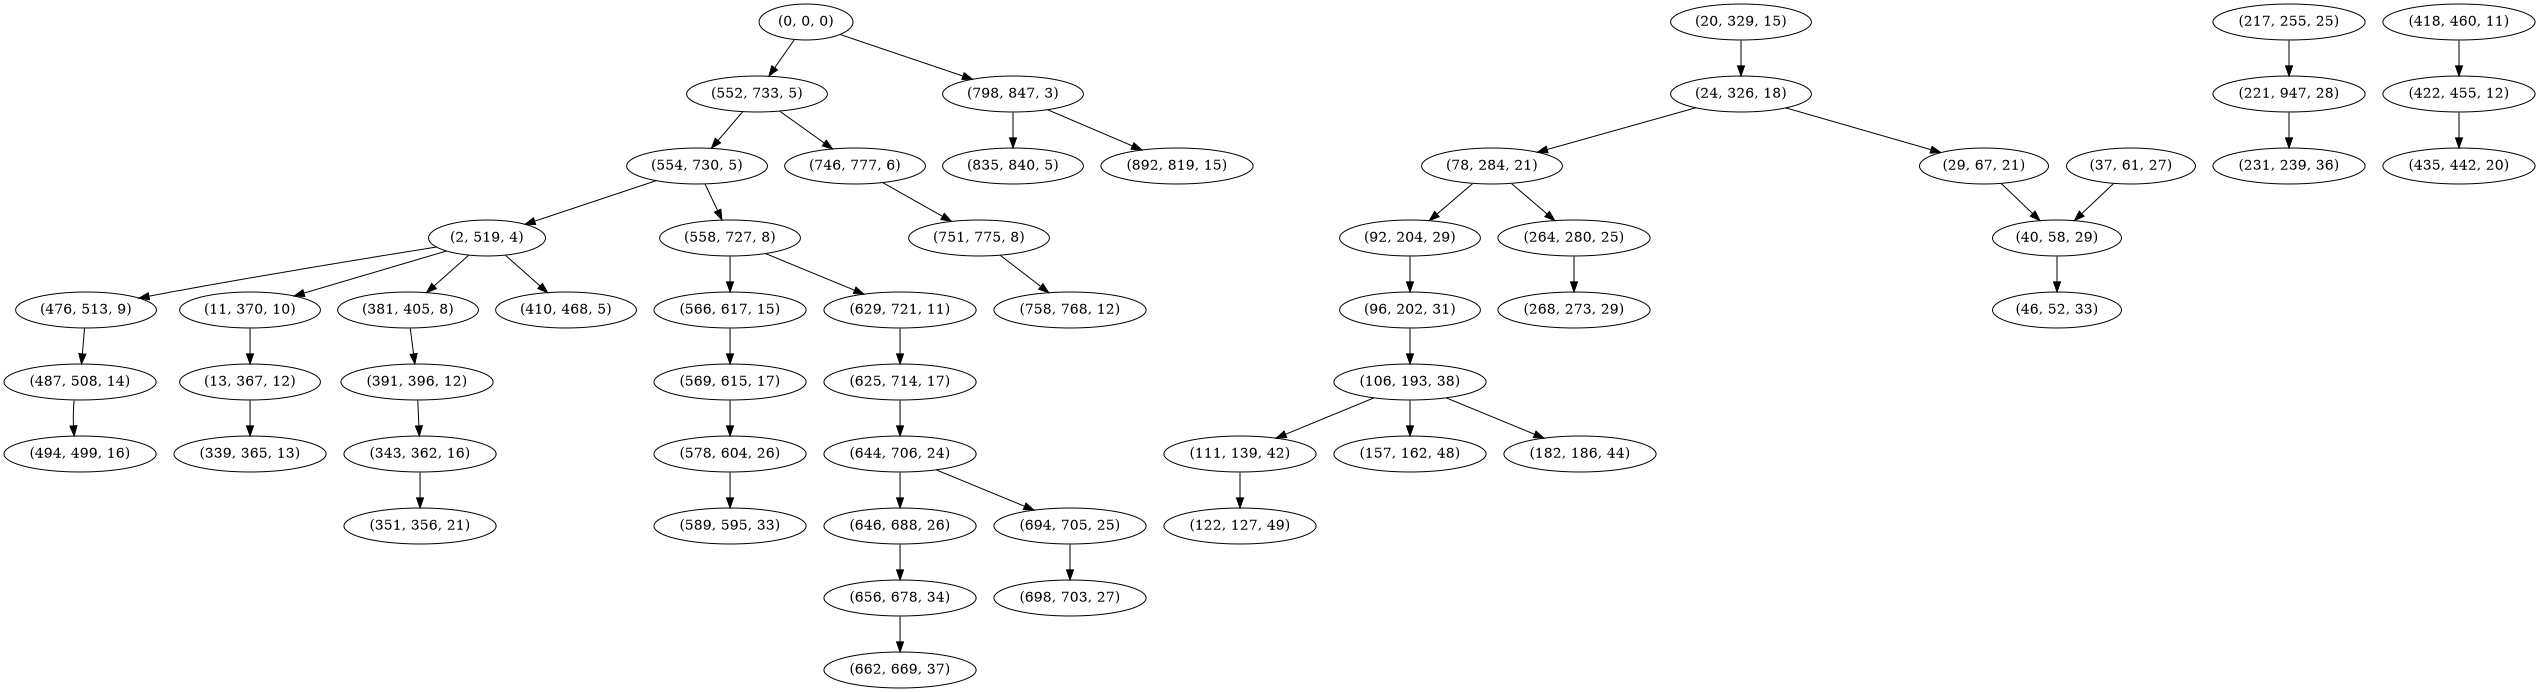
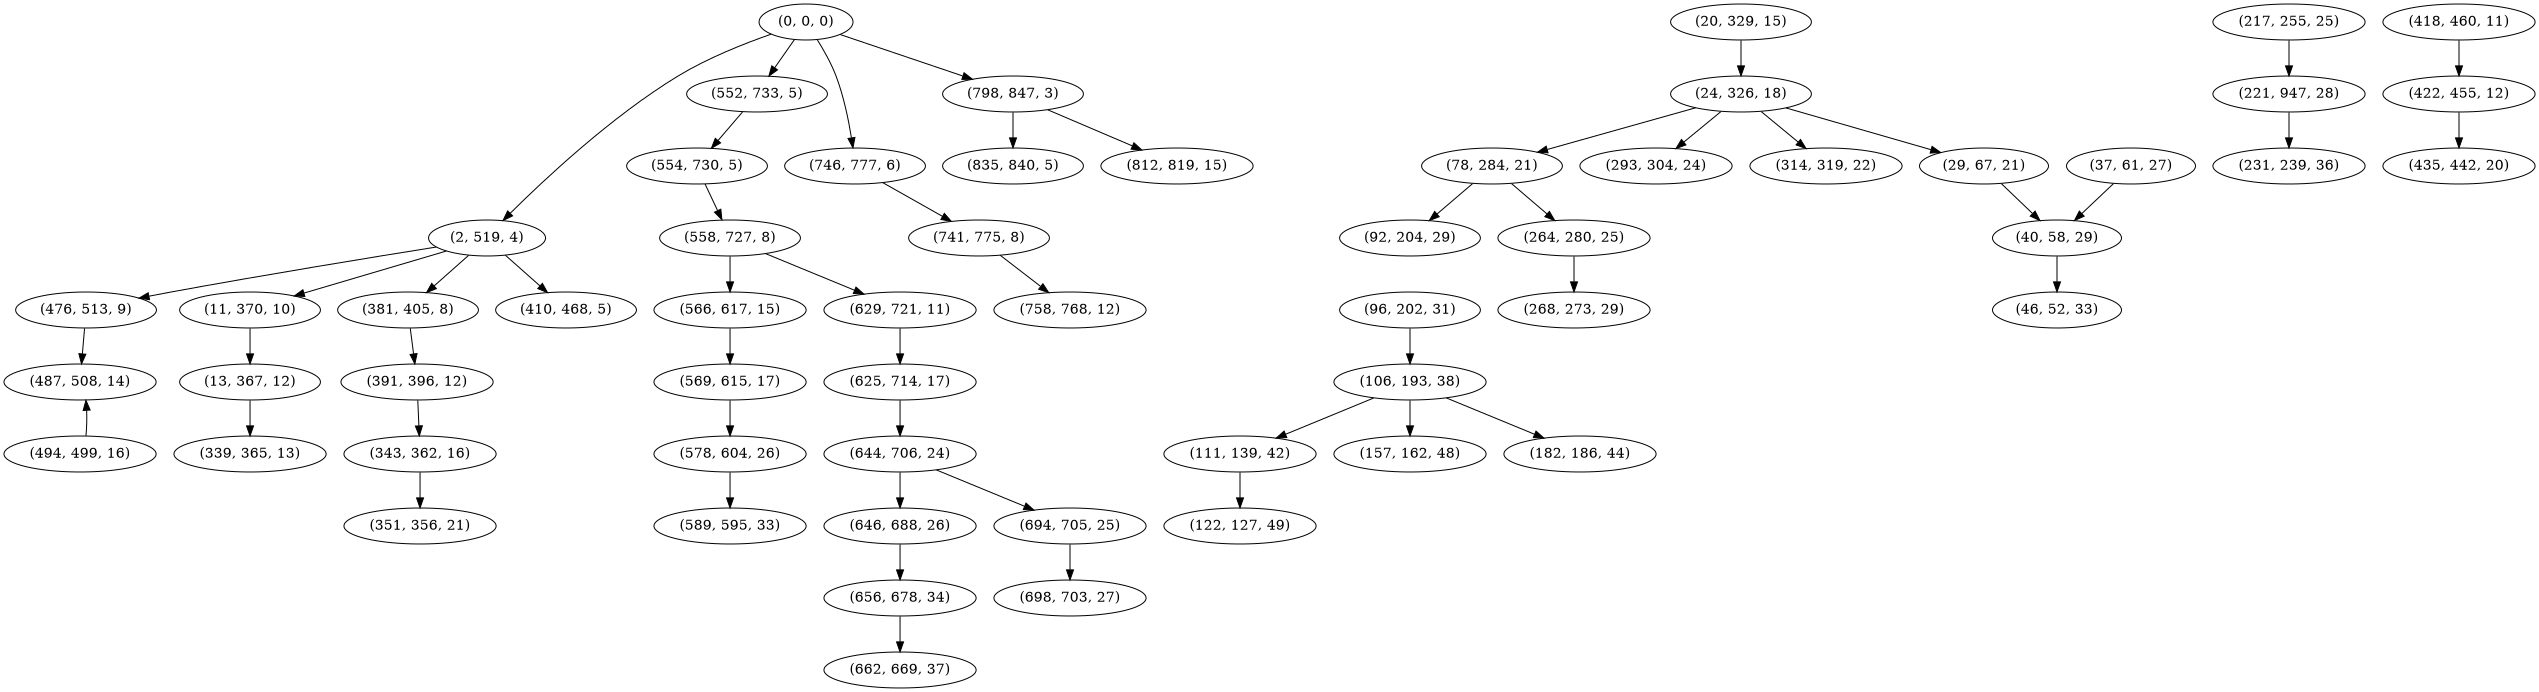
edge "(552, 733, 5)" -> "(746, 777, 6)": now "(0, 0, 0)" -> "(746, 777, 6)"
node "(892, 819, 15)": label "(892, 819, 15)" -> "(812, 819, 15)"
node "(293, 304, 24)": added
node "(314, 319, 22)": added
edge "(554, 730, 5)" -> "(2, 519, 4)": now "(0, 0, 0)" -> "(2, 519, 4)"
node "(751, 775, 8)": label "(751, 775, 8)" -> "(741, 775, 8)"
edge "(92, 204, 29)" -> "(96, 202, 31)": removed
edge "(487, 508, 14)" -> "(494, 499, 16)": reversed
